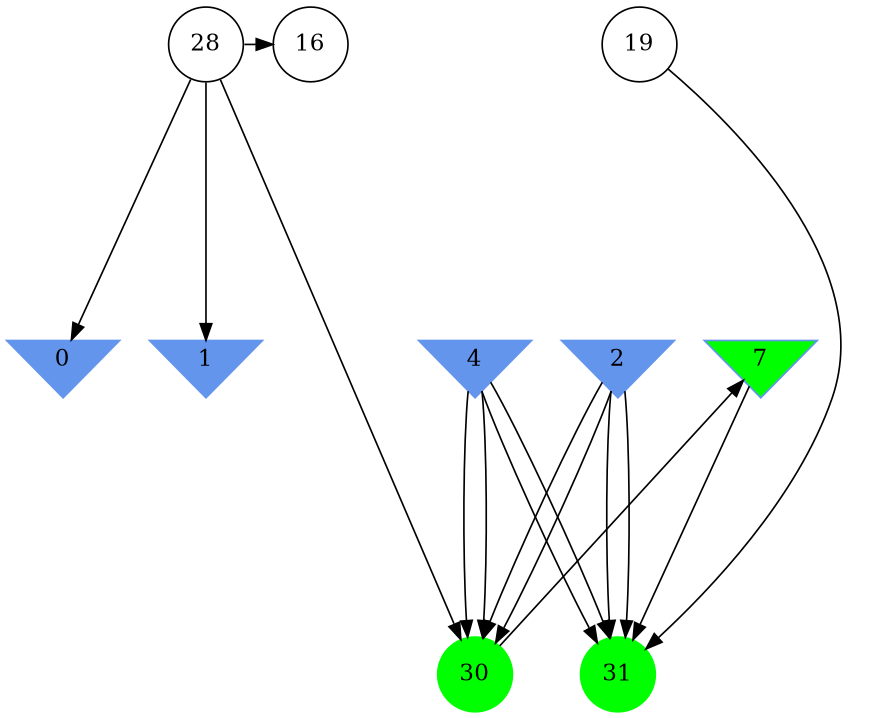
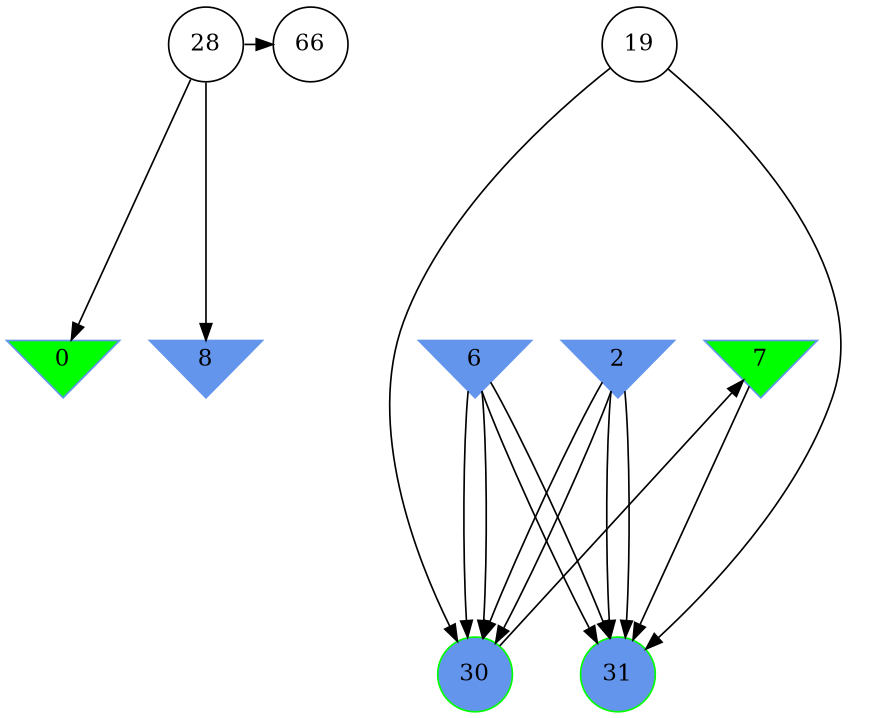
node "16": label "16" -> "66"
edge "28" -> "30": now "19" -> "30"
node "0": fillcolor cornflowerblue -> green
node "1": label "1" -> "8"
node "4": label "4" -> "6"
node "30": fillcolor green -> cornflowerblue
node "31": fillcolor green -> cornflowerblue
